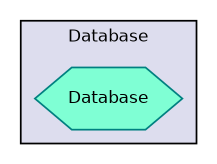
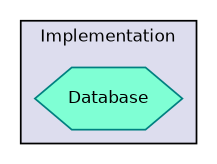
cluster "Database": label "Database" -> "Implementation"
